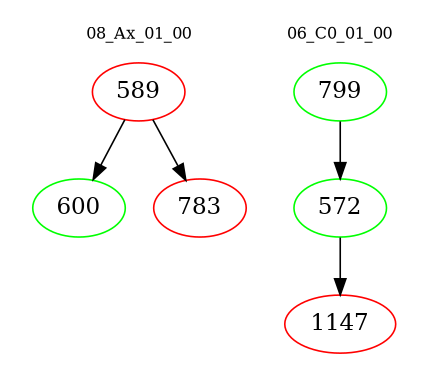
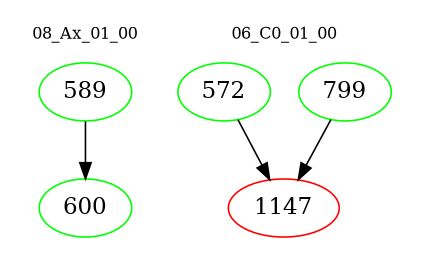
node "589": color red -> green
edge "799" -> "572": now "799" -> "1147"
node "783": removed
